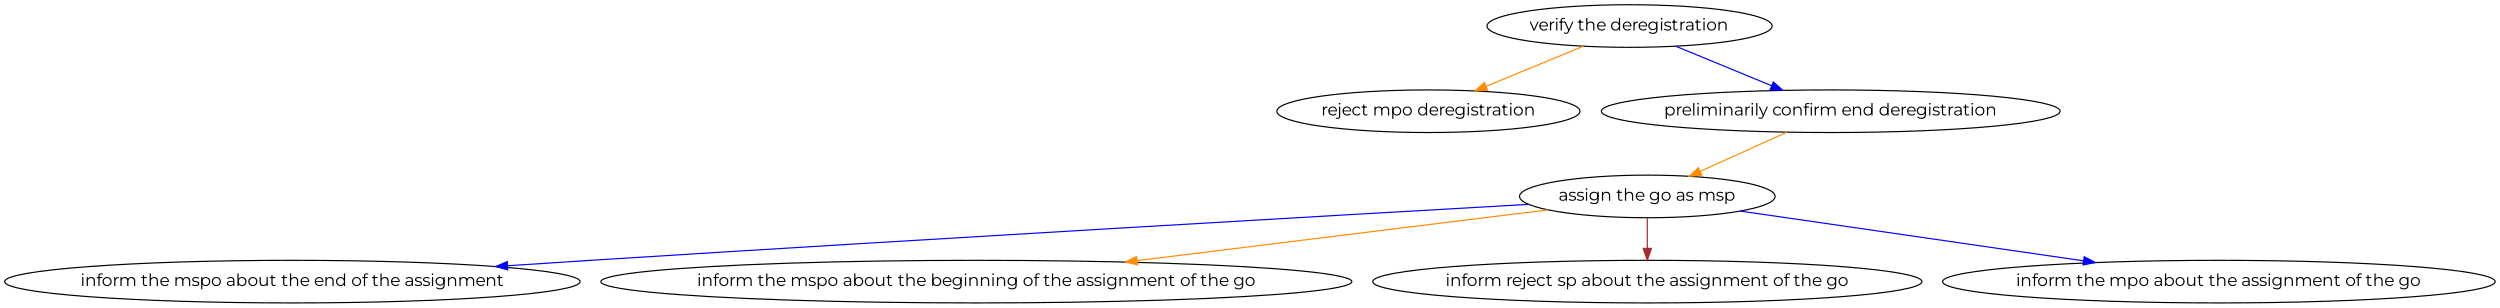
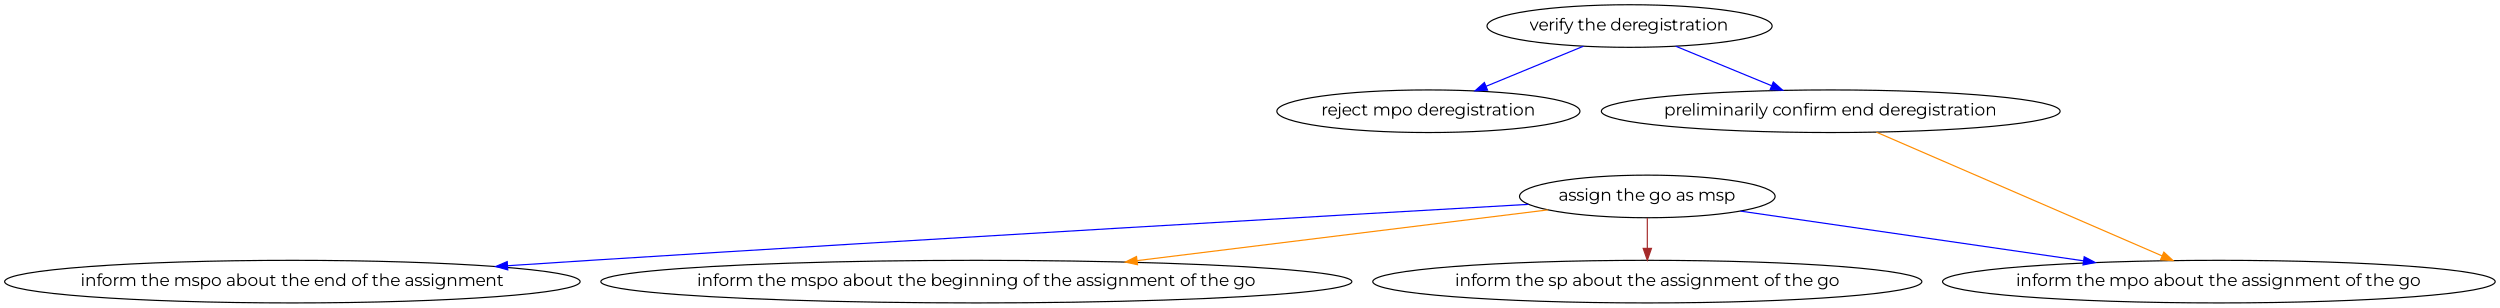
edge "verify the deregistration" -> "reject mpo deregistration": color darkorange -> blue
edge "preliminarily confirm end deregistration" -> "assign the go as msp": now "preliminarily confirm end deregistration" -> "inform the mpo about the assignment of the go"
node "inform reject sp about the assignment of the go": label "inform reject sp about the assignment of the go" -> "inform the sp about the assignment of the go"
